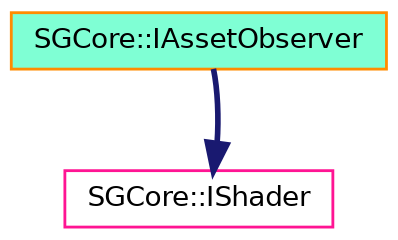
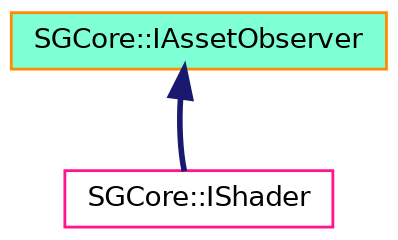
edge "SGCore::IAssetObserver" -> "SGCore::IShader": reversed
